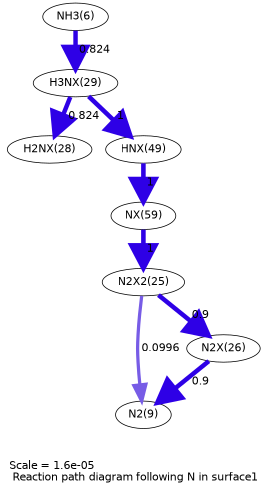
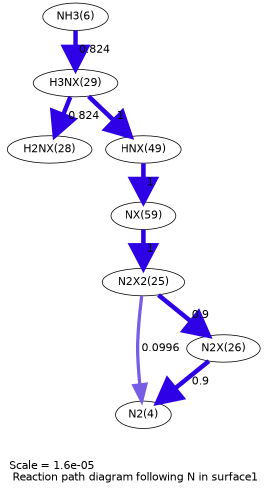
node "N2(9)": label "N2(9)" -> "N2(4)"
